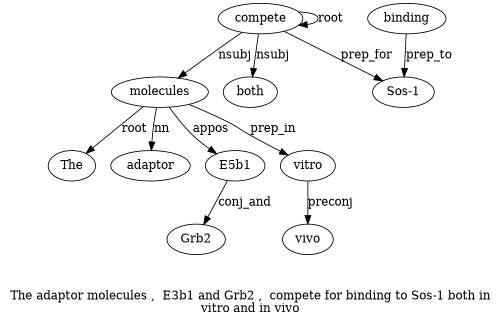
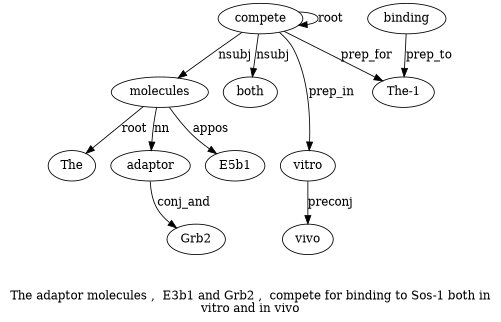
node "Sos-1": label "Sos-1" -> "The-1"
edge "molecules" -> "vitro": now "compete" -> "vitro"
edge "E5b1" -> "Grb2": now "adaptor" -> "Grb2"
